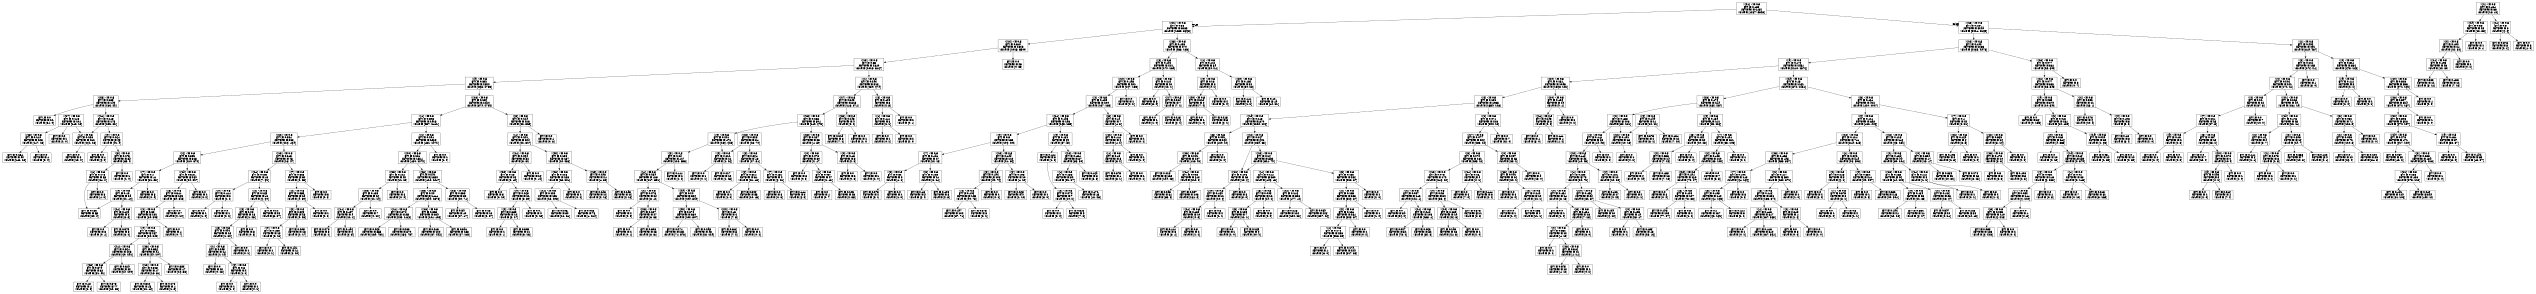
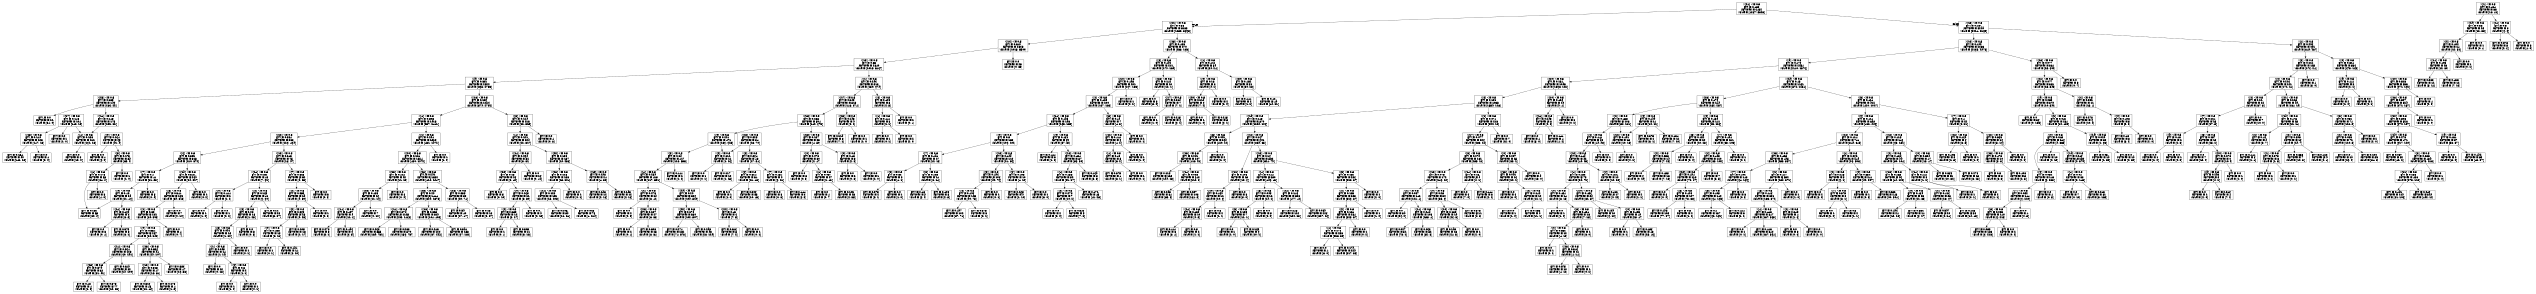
edge "X[14] <= 0.5 gini = 0.148 samples = 175 value = [252, 22]" -> "X[0] <= 0.5 gini = 0.164 samples = 63 value = [91, 9]": removed
edge "X[13] <= 0.5 gini = 0.16 samples = 586 value = [824, 79]" -> "X[12] <= 0.5 gini = 0.408 samples = 15 value = [15, 6]": now "X[13] <= 0.5 gini = 0.16 samples = 586 value = [824, 79]" -> "X[4] <= 0.5 gini = 0.144 samples = 350 value = [496, 42]"
edge "X[19] <= 0.5 gini = 0.046 samples = 236 value = [9, 370]" -> "X[6] <= 0.5 gini = 0.051 samples = 148 value = [6, 225]": now "X[0] <= 0.5 gini = 0.045 samples = 246 value = [9, 385]" -> "X[6] <= 0.5 gini = 0.051 samples = 148 value = [6, 225]"
edge "gini = 0.444 samples = 3 value = [1, 2]" -> "X[6] <= 0.5 gini = 0.278 samples = 7 value = [10, 2]": now "X[4] <= 0.5 gini = 0.453 samples = 52 value = [51, 27]" -> "X[6] <= 0.5 gini = 0.278 samples = 7 value = [10, 2]"
node "value = 0.5 samples = 7 value = [5, 5]": label "value = 0.5 samples = 7 value = [5, 5]" -> "gini = 0.5 samples = 7 value = [5, 5]"
